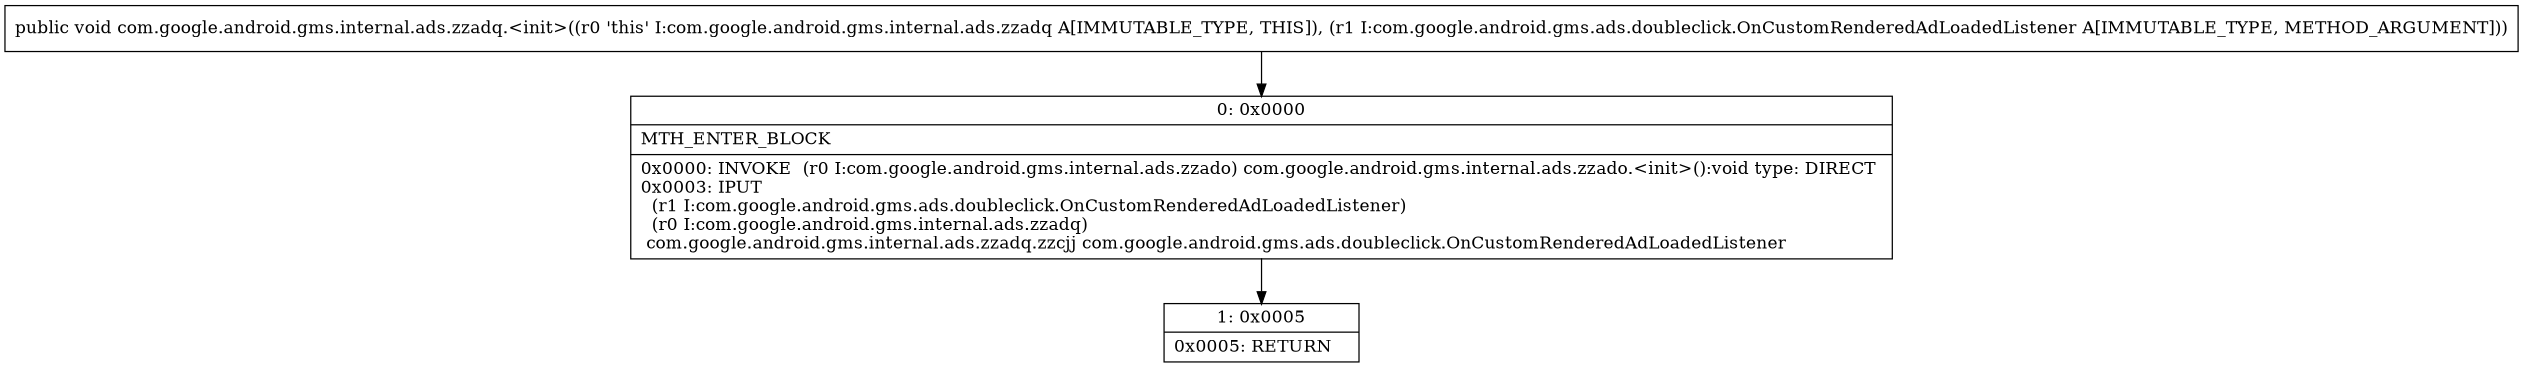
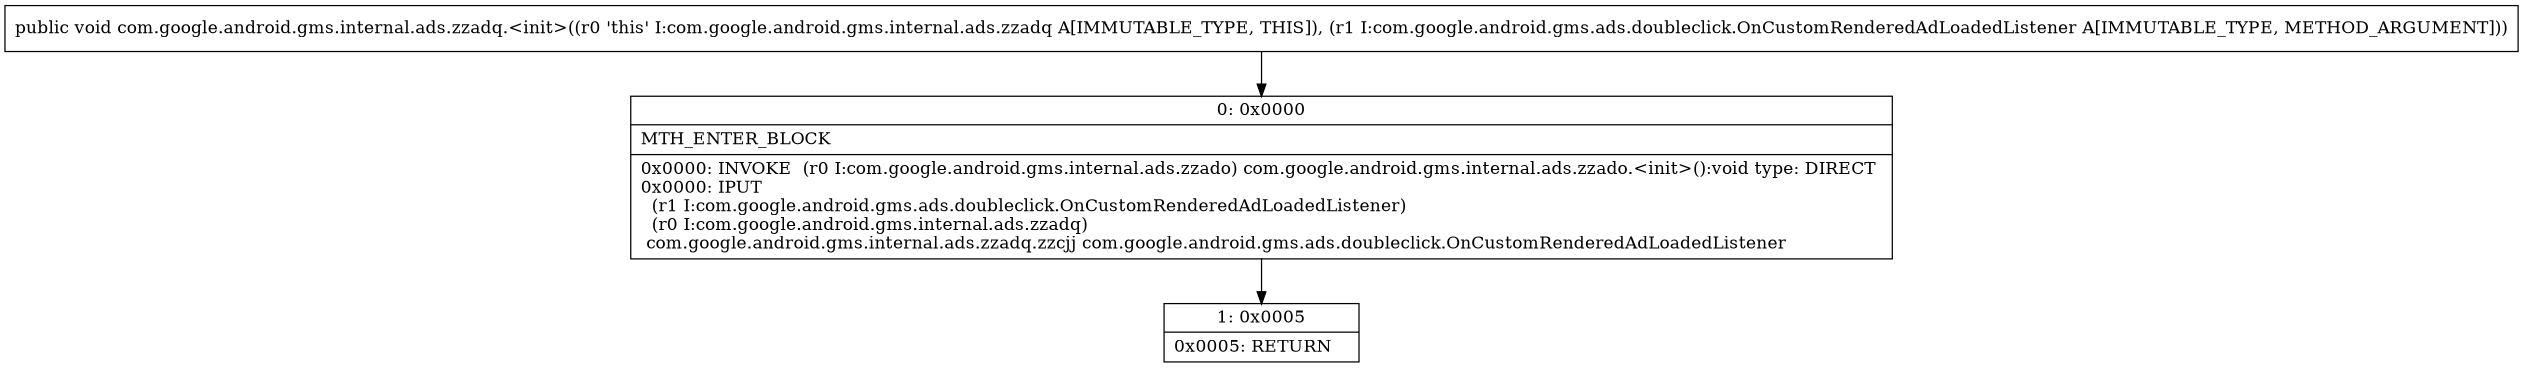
node "0: 0x0000": text "0x0003: IPUT" -> "0x0000: IPUT"
